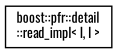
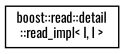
node "boost::pfr::detail ::read_impl< I, I >": label "boost::pfr::detail ::read_impl< I, I >" -> "boost::read::detail ::read_impl< I, I >"
